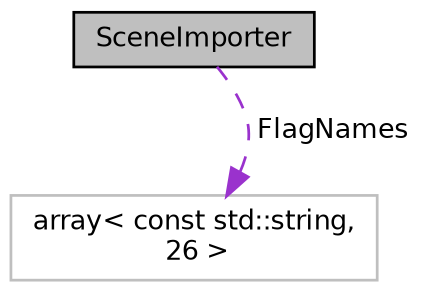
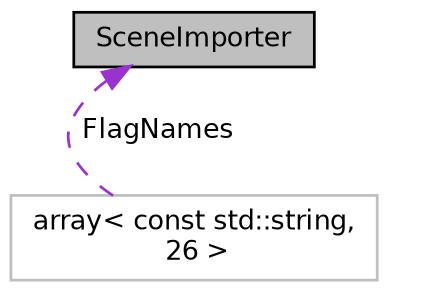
edge "SceneImporter" -> "array< const std::string, 26 >": reversed
